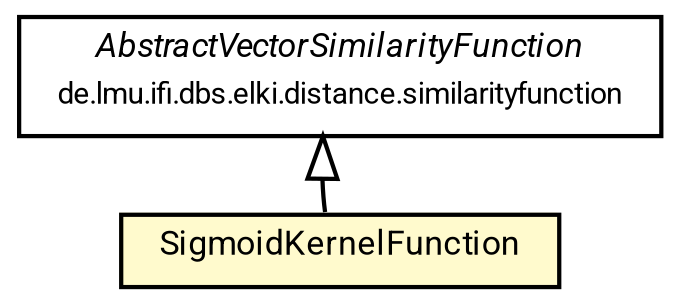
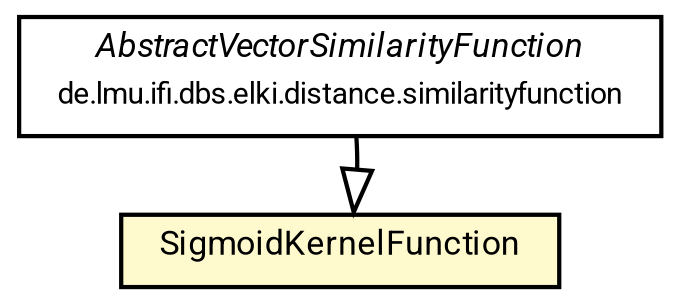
edge "SigmoidKernelFunction" -> "AbstractVectorSimilarityFunction": reversed
